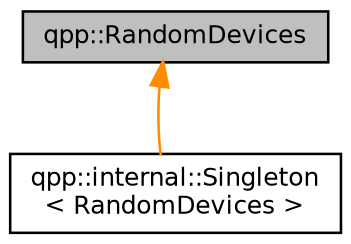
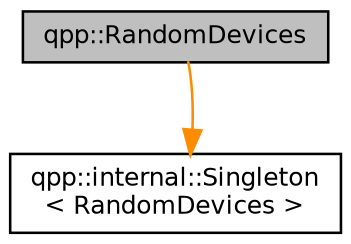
edge "qpp::internal::Singleton < RandomDevices >" -> "qpp::RandomDevices": reversed
